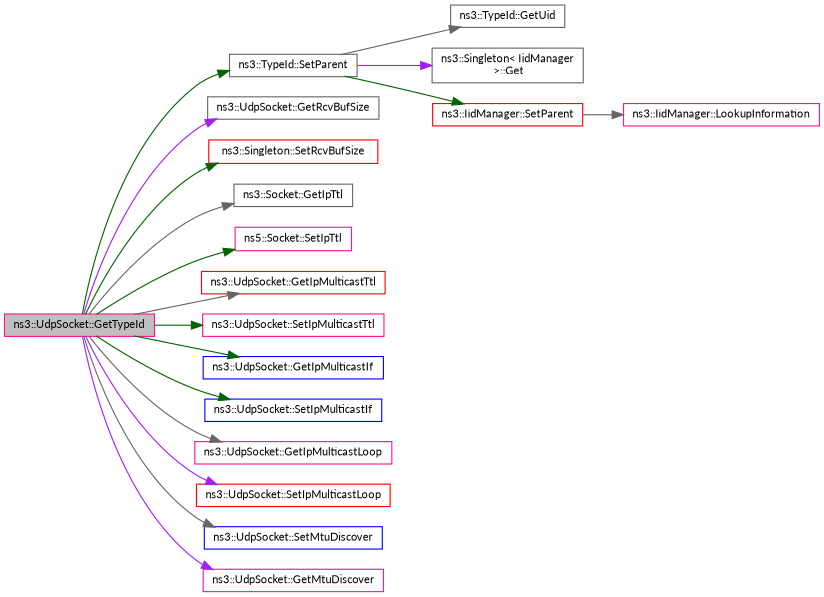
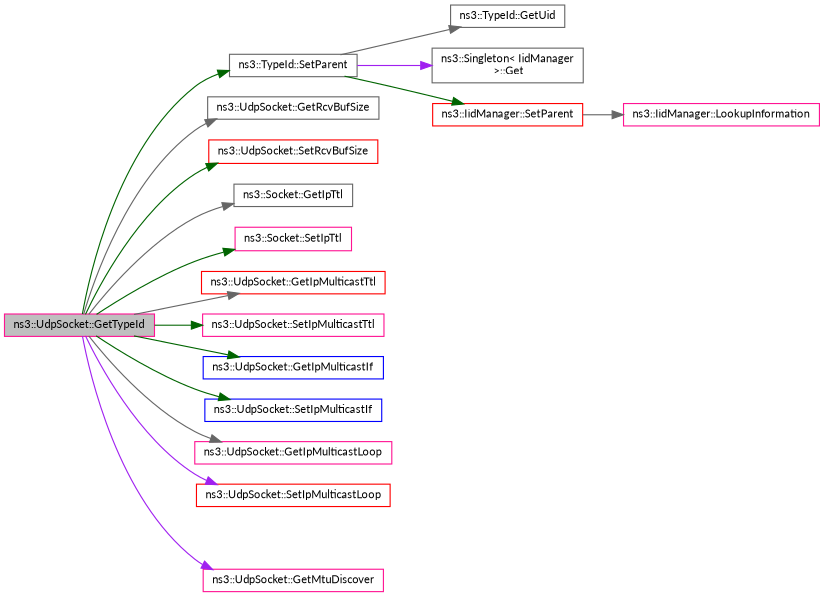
node "ns3::Singleton::SetRcvBufSize": label "ns3::Singleton::SetRcvBufSize" -> "ns3::UdpSocket::SetRcvBufSize"
edge "ns3::UdpSocket::GetTypeId" -> "ns3::UdpSocket::GetRcvBufSize": color purple -> gray40
node "ns5::Socket::SetIpTtl": label "ns5::Socket::SetIpTtl" -> "ns3::Socket::SetIpTtl"
node "ns3::UdpSocket::SetMtuDiscover": removed
